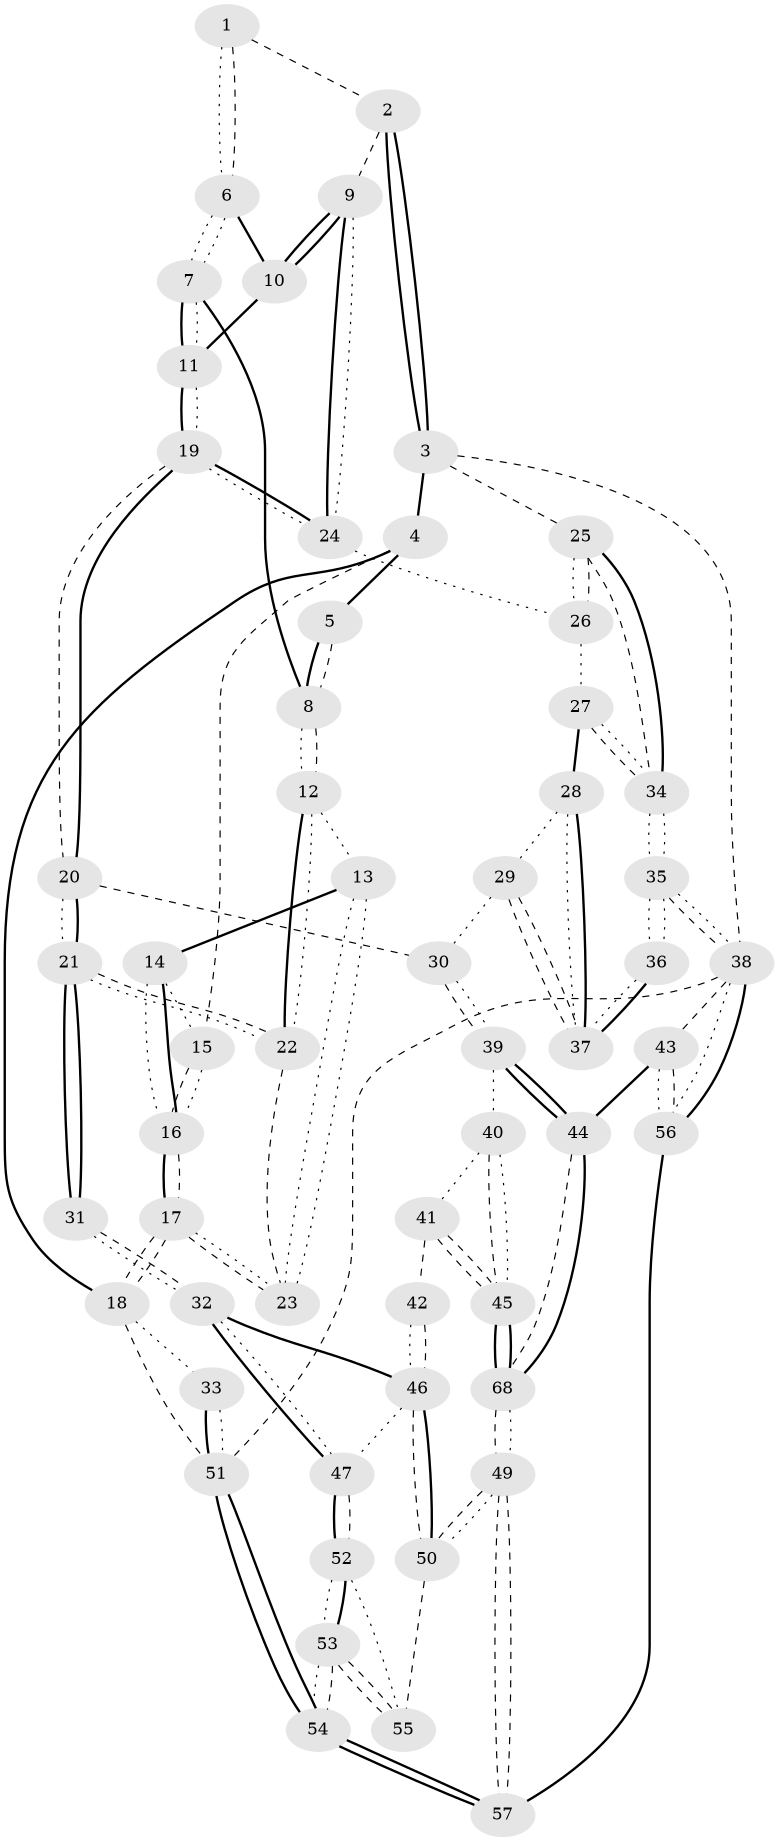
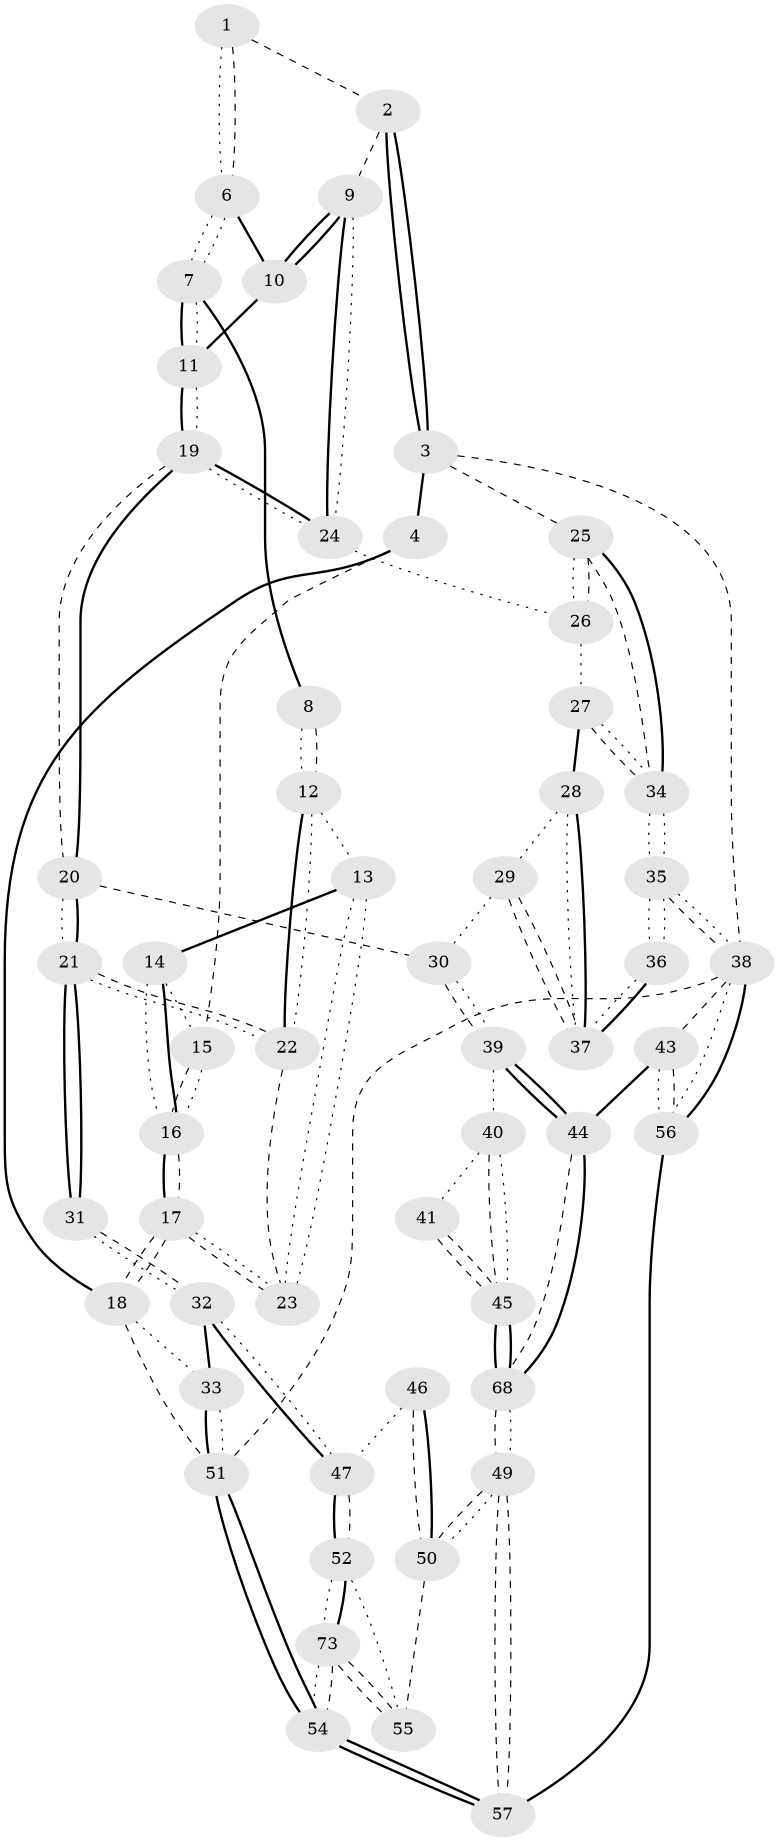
node "5": removed
node "42": removed
edge "32" -- "46": now "32" -- "33"
node "53": label "53" -> "73"
